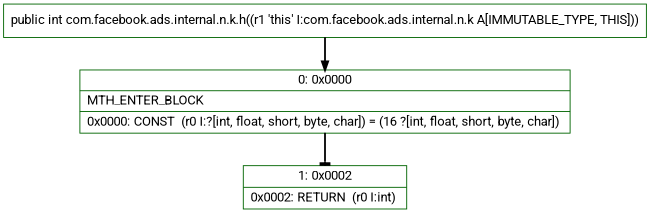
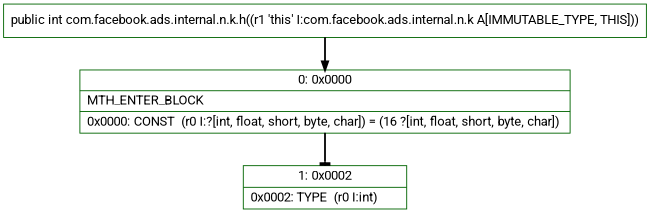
node "1: 0x0002": text "0x0002: RETURN  (r0 I:int)" -> "0x0002: TYPE  (r0 I:int)"
